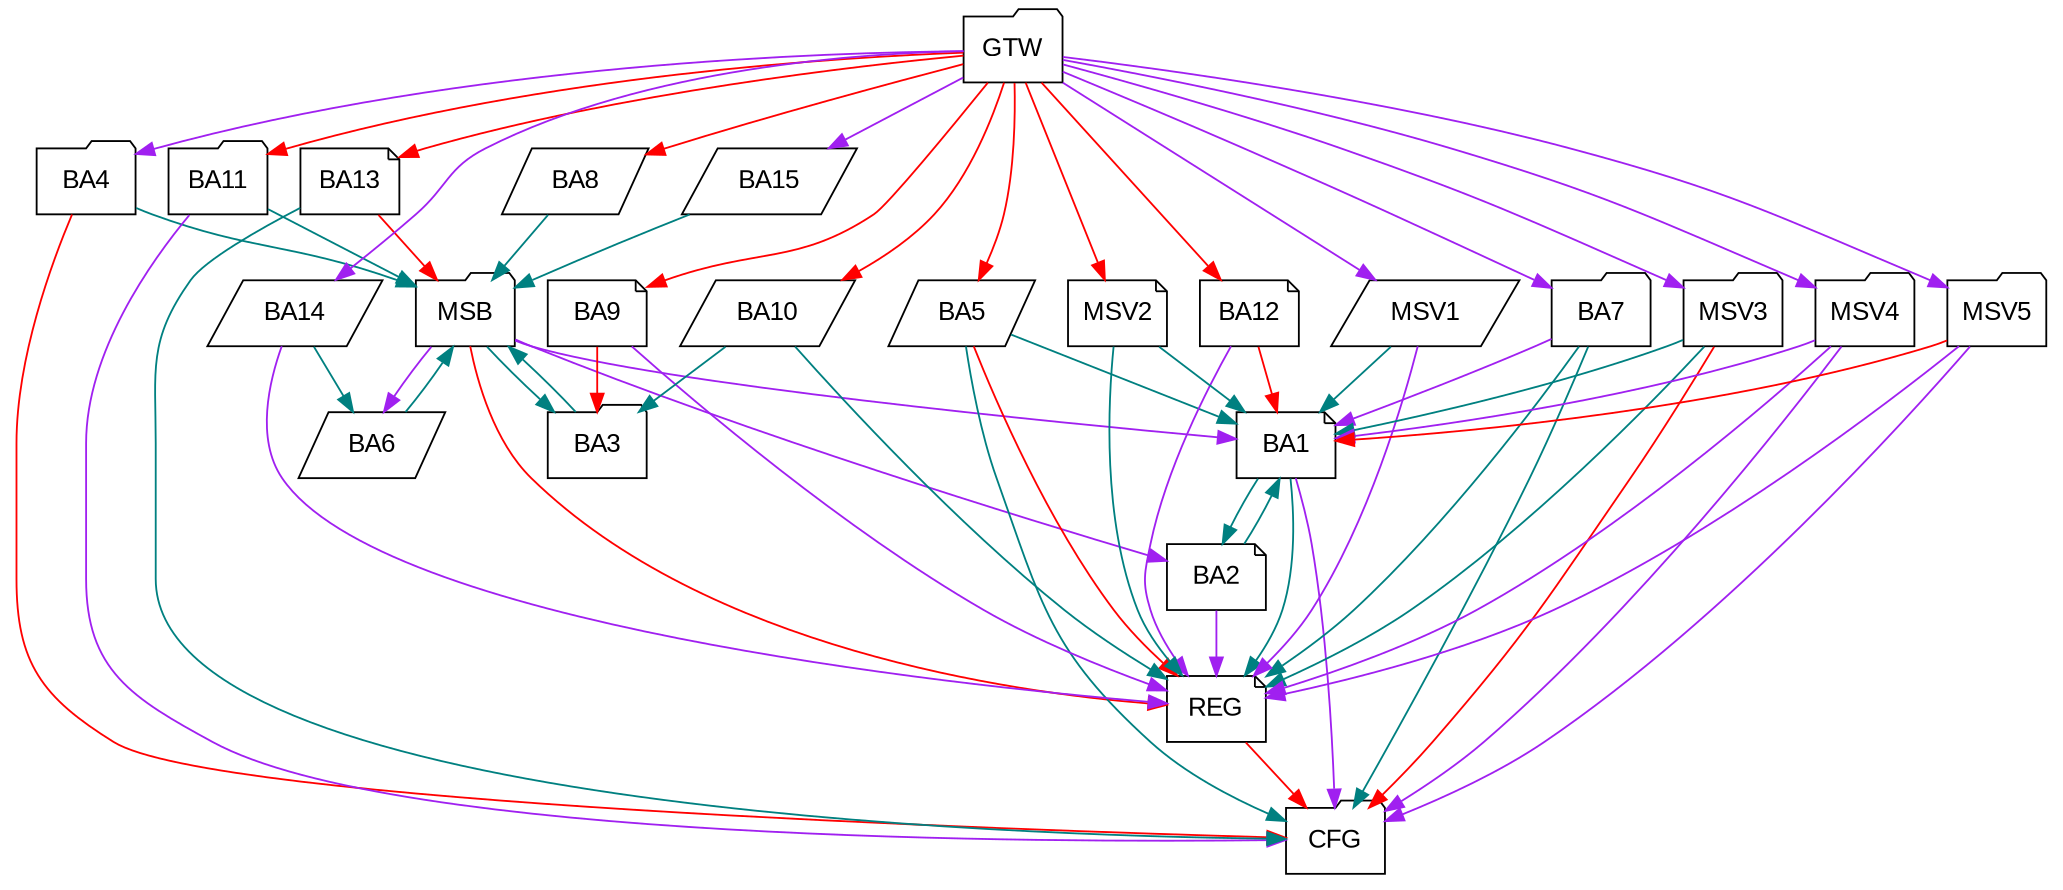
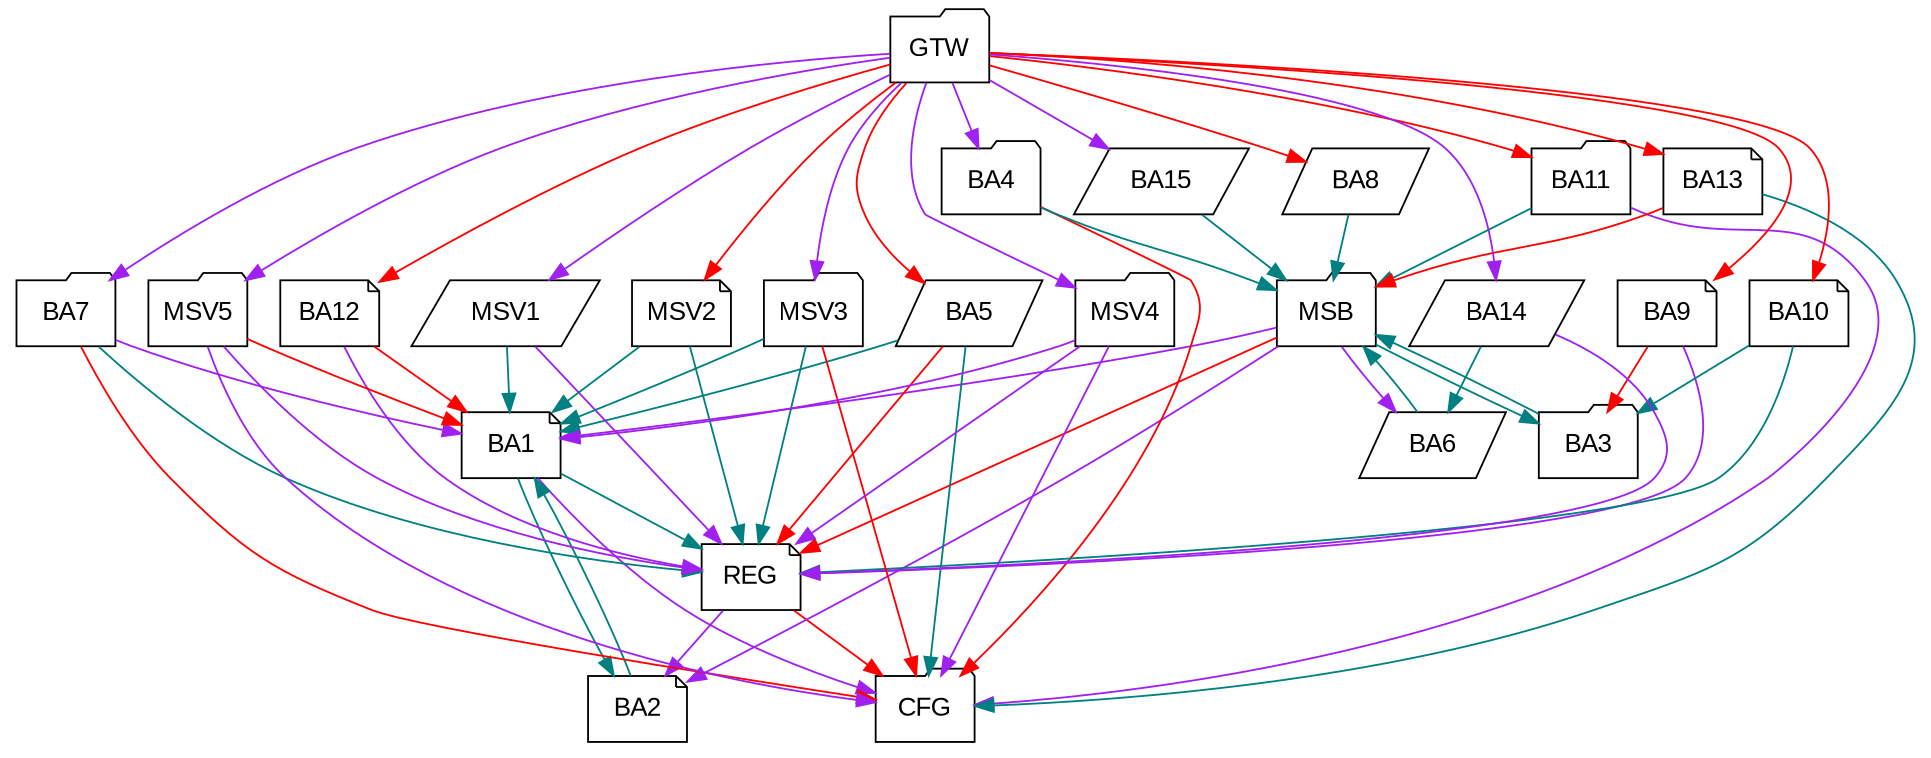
node "BA10": shape parallelogram -> note
edge "BA7" -> "CFG": color teal -> red
edge "BA2" -> "REG": reversed
